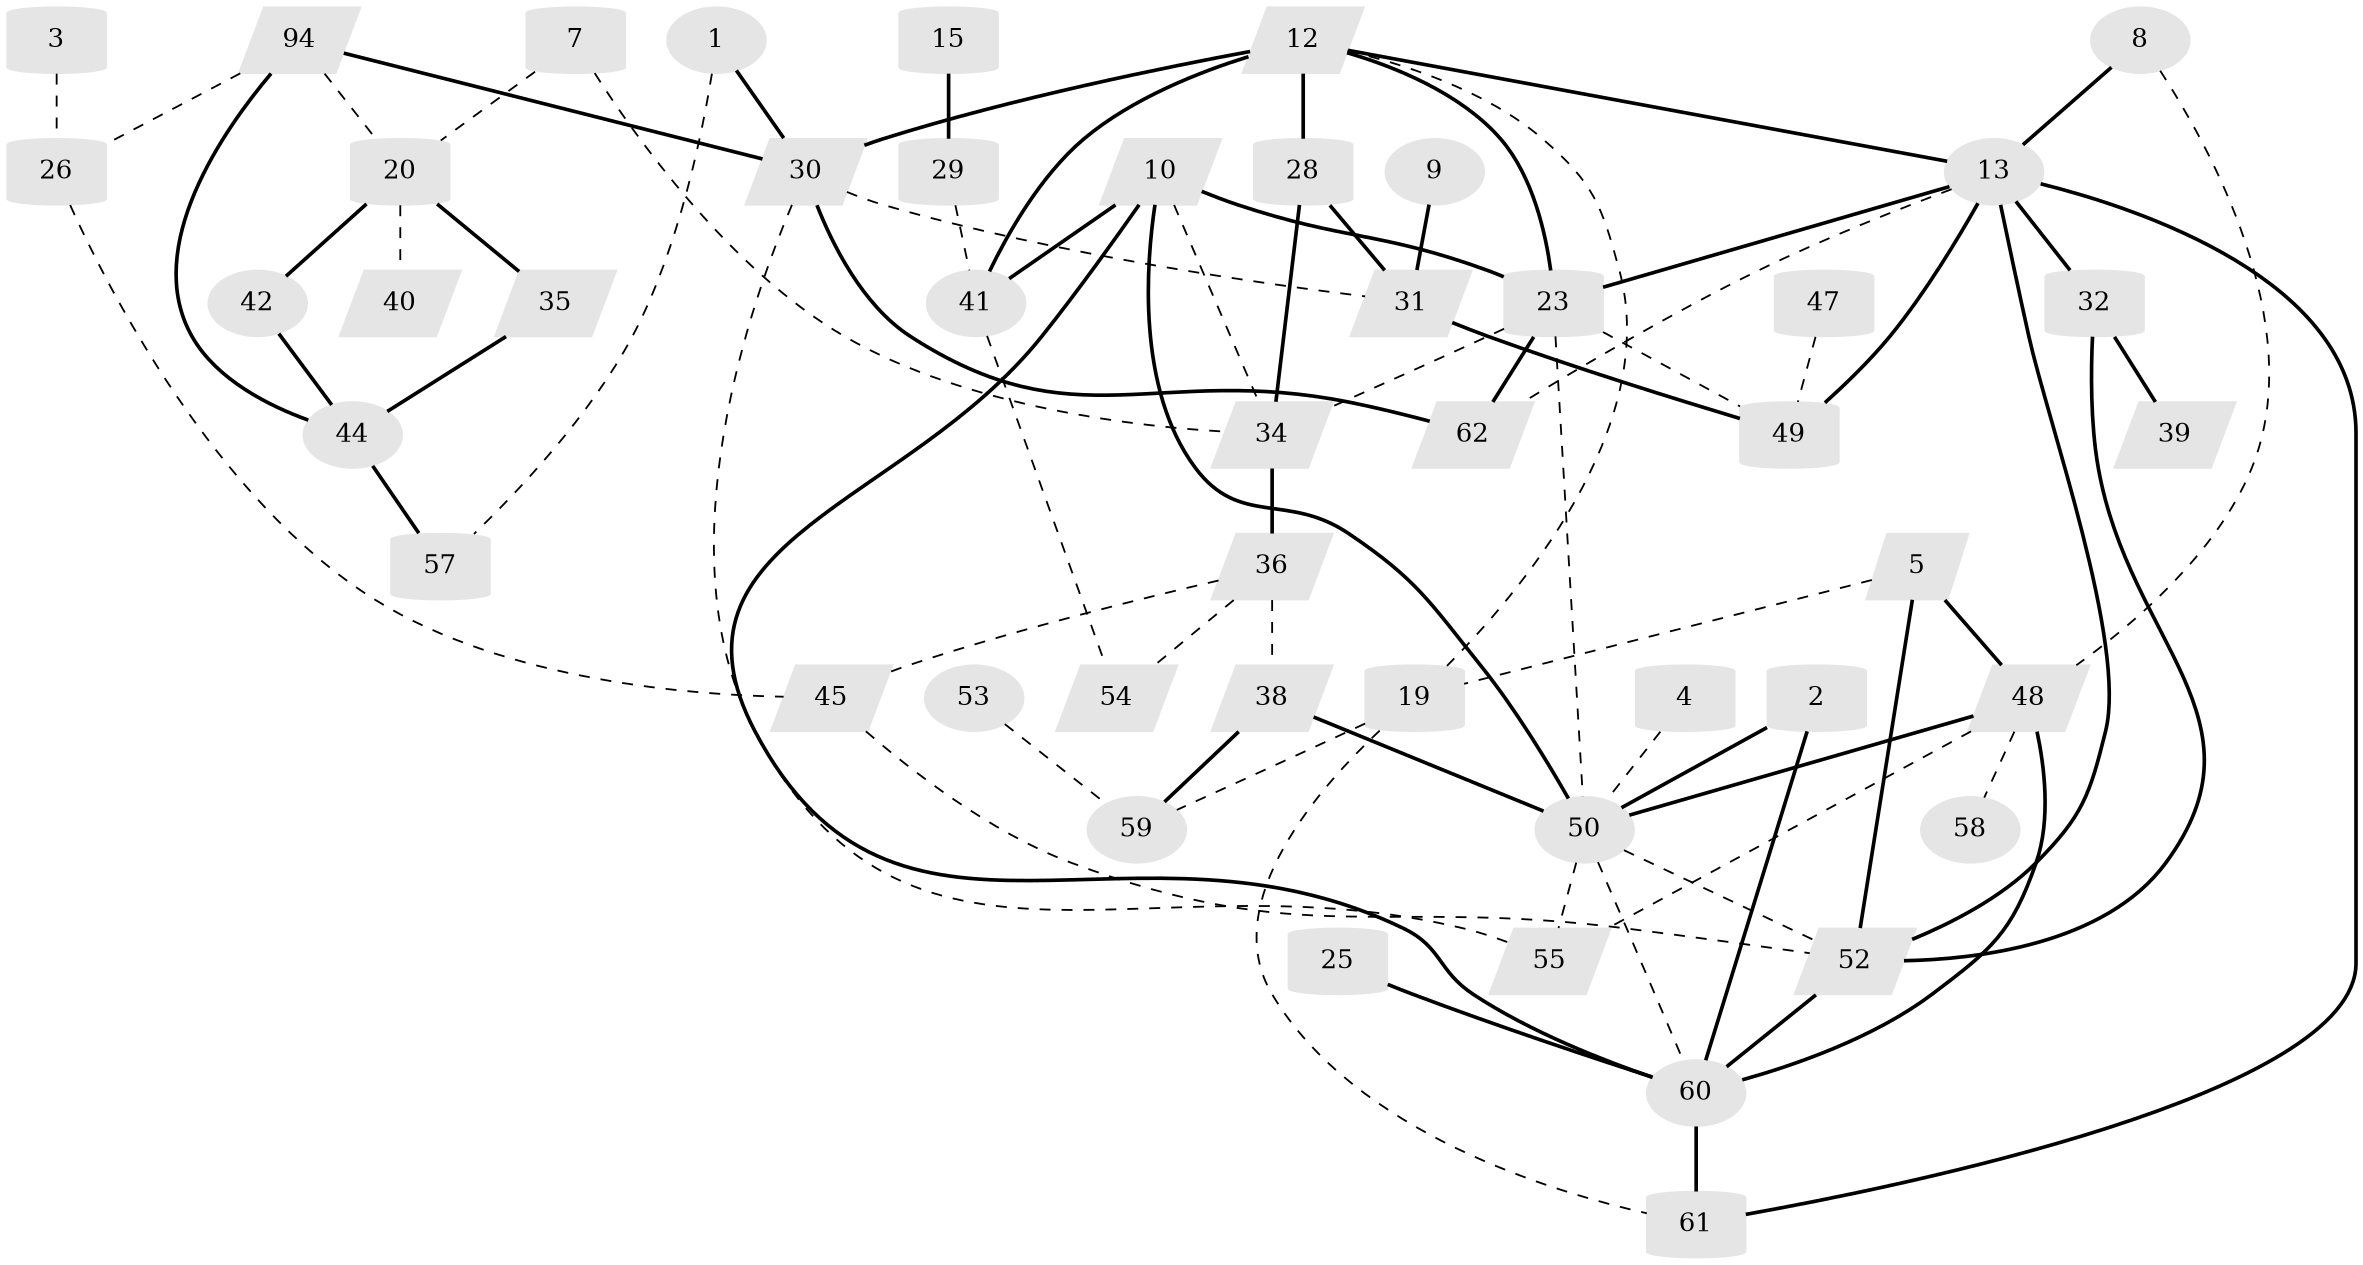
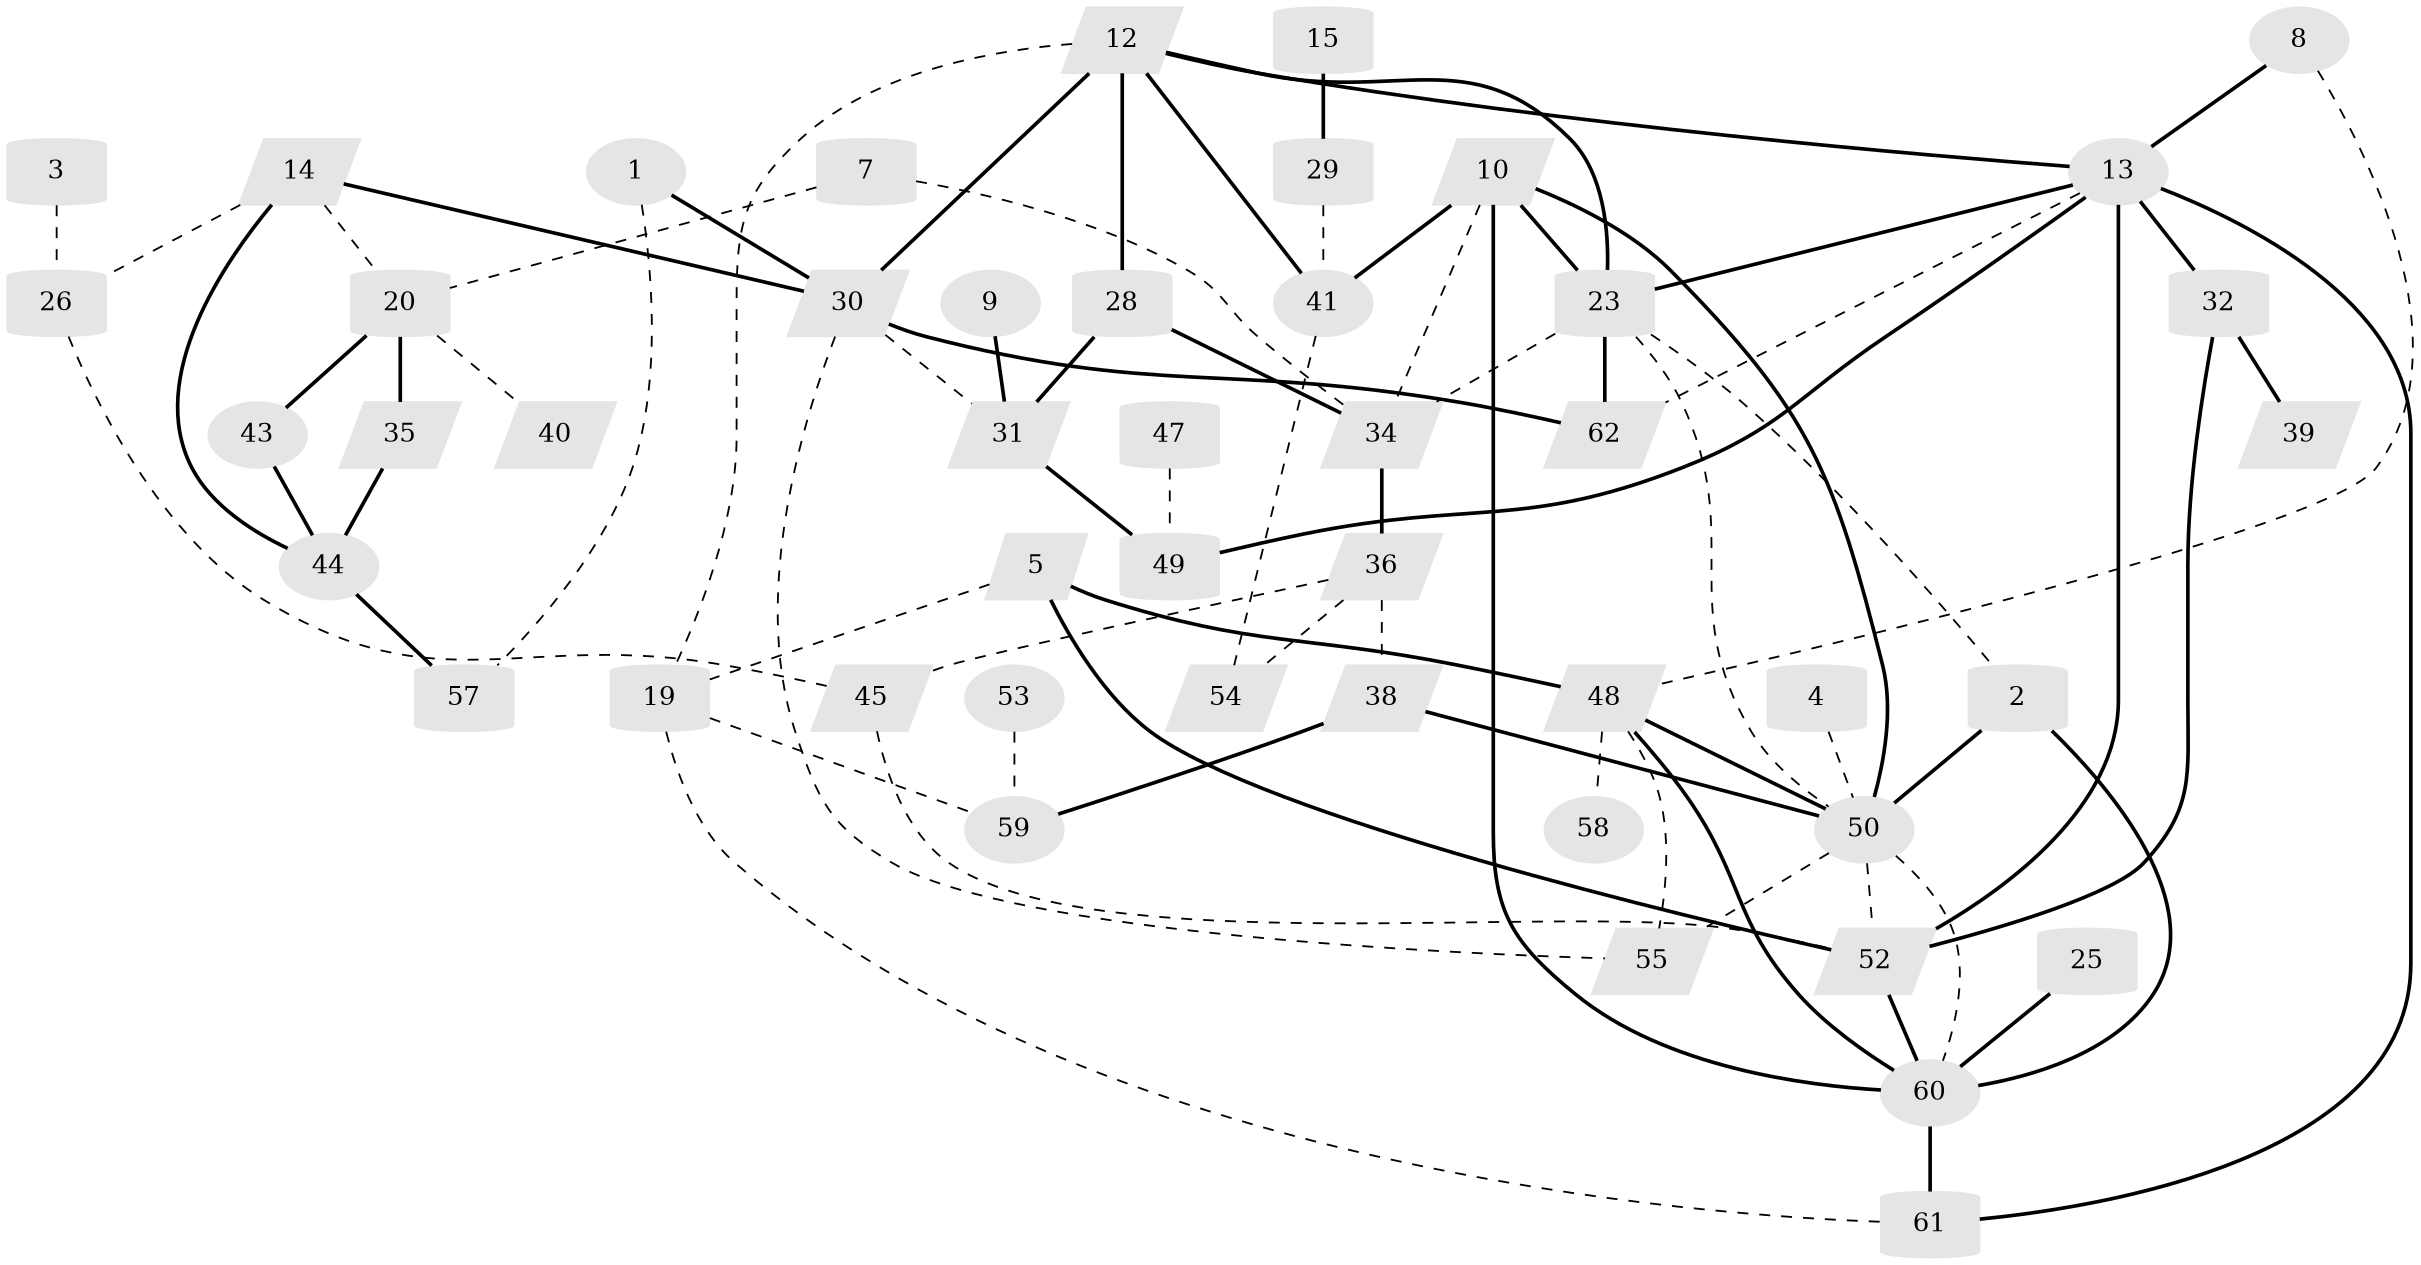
node "94": label "94" -> "14"
node "42": label "42" -> "43"
edge "23" -- "49": now "23" -- "2"
